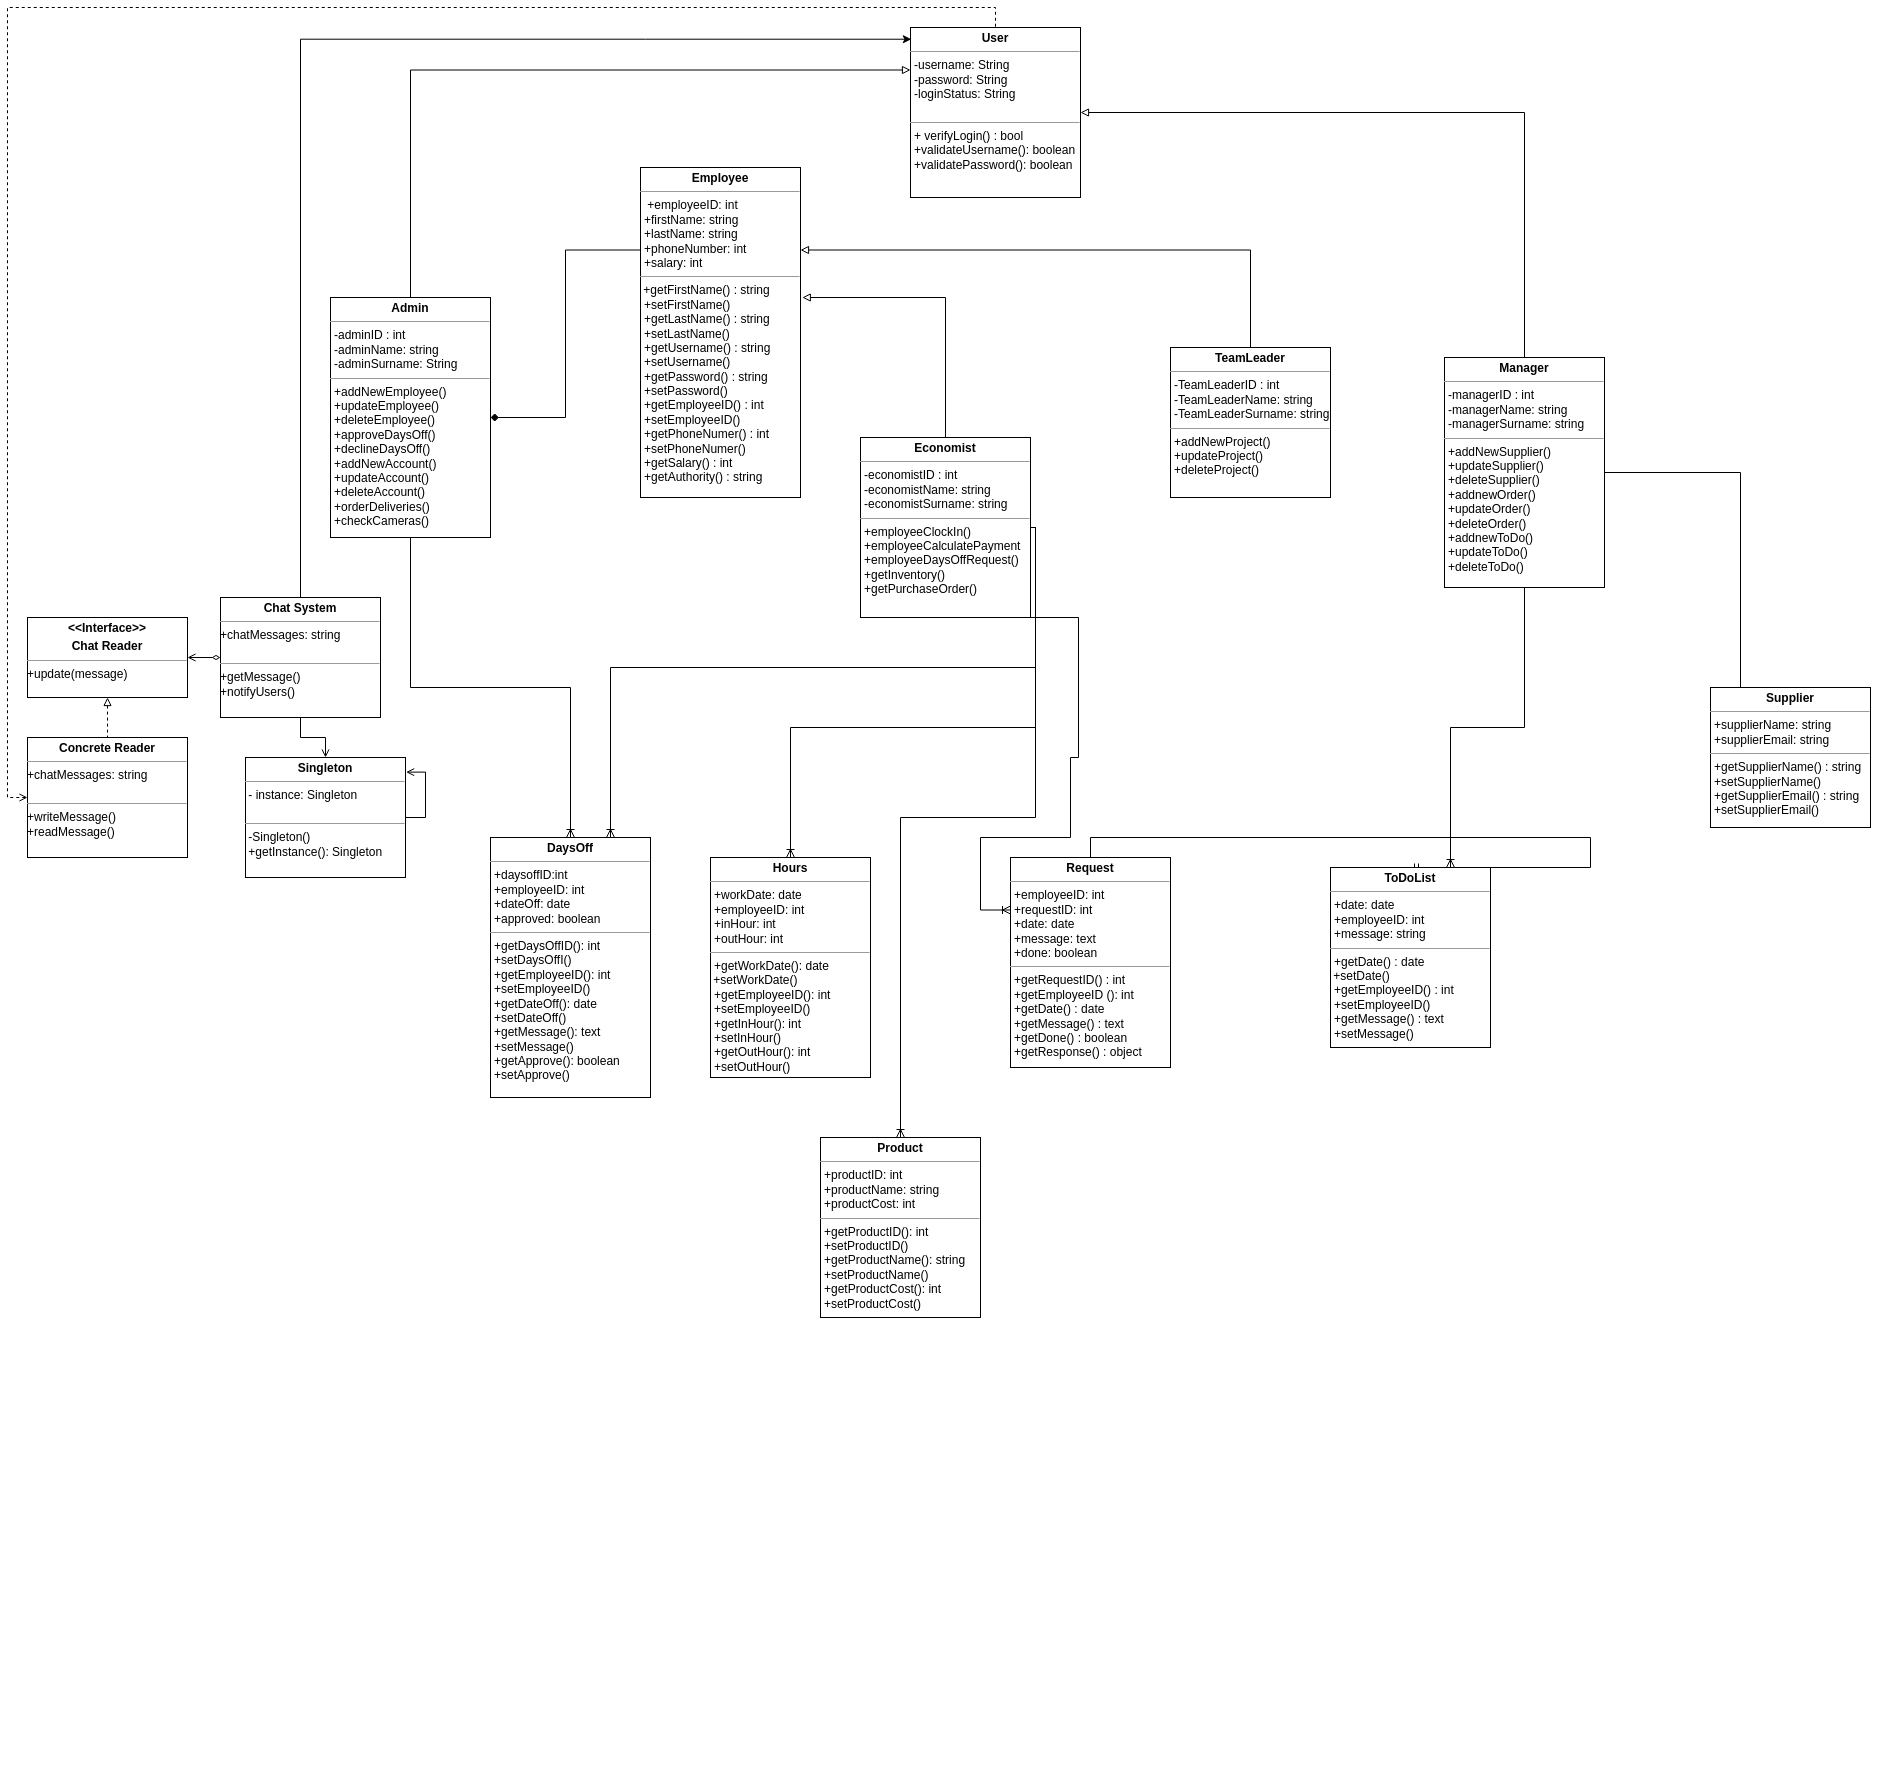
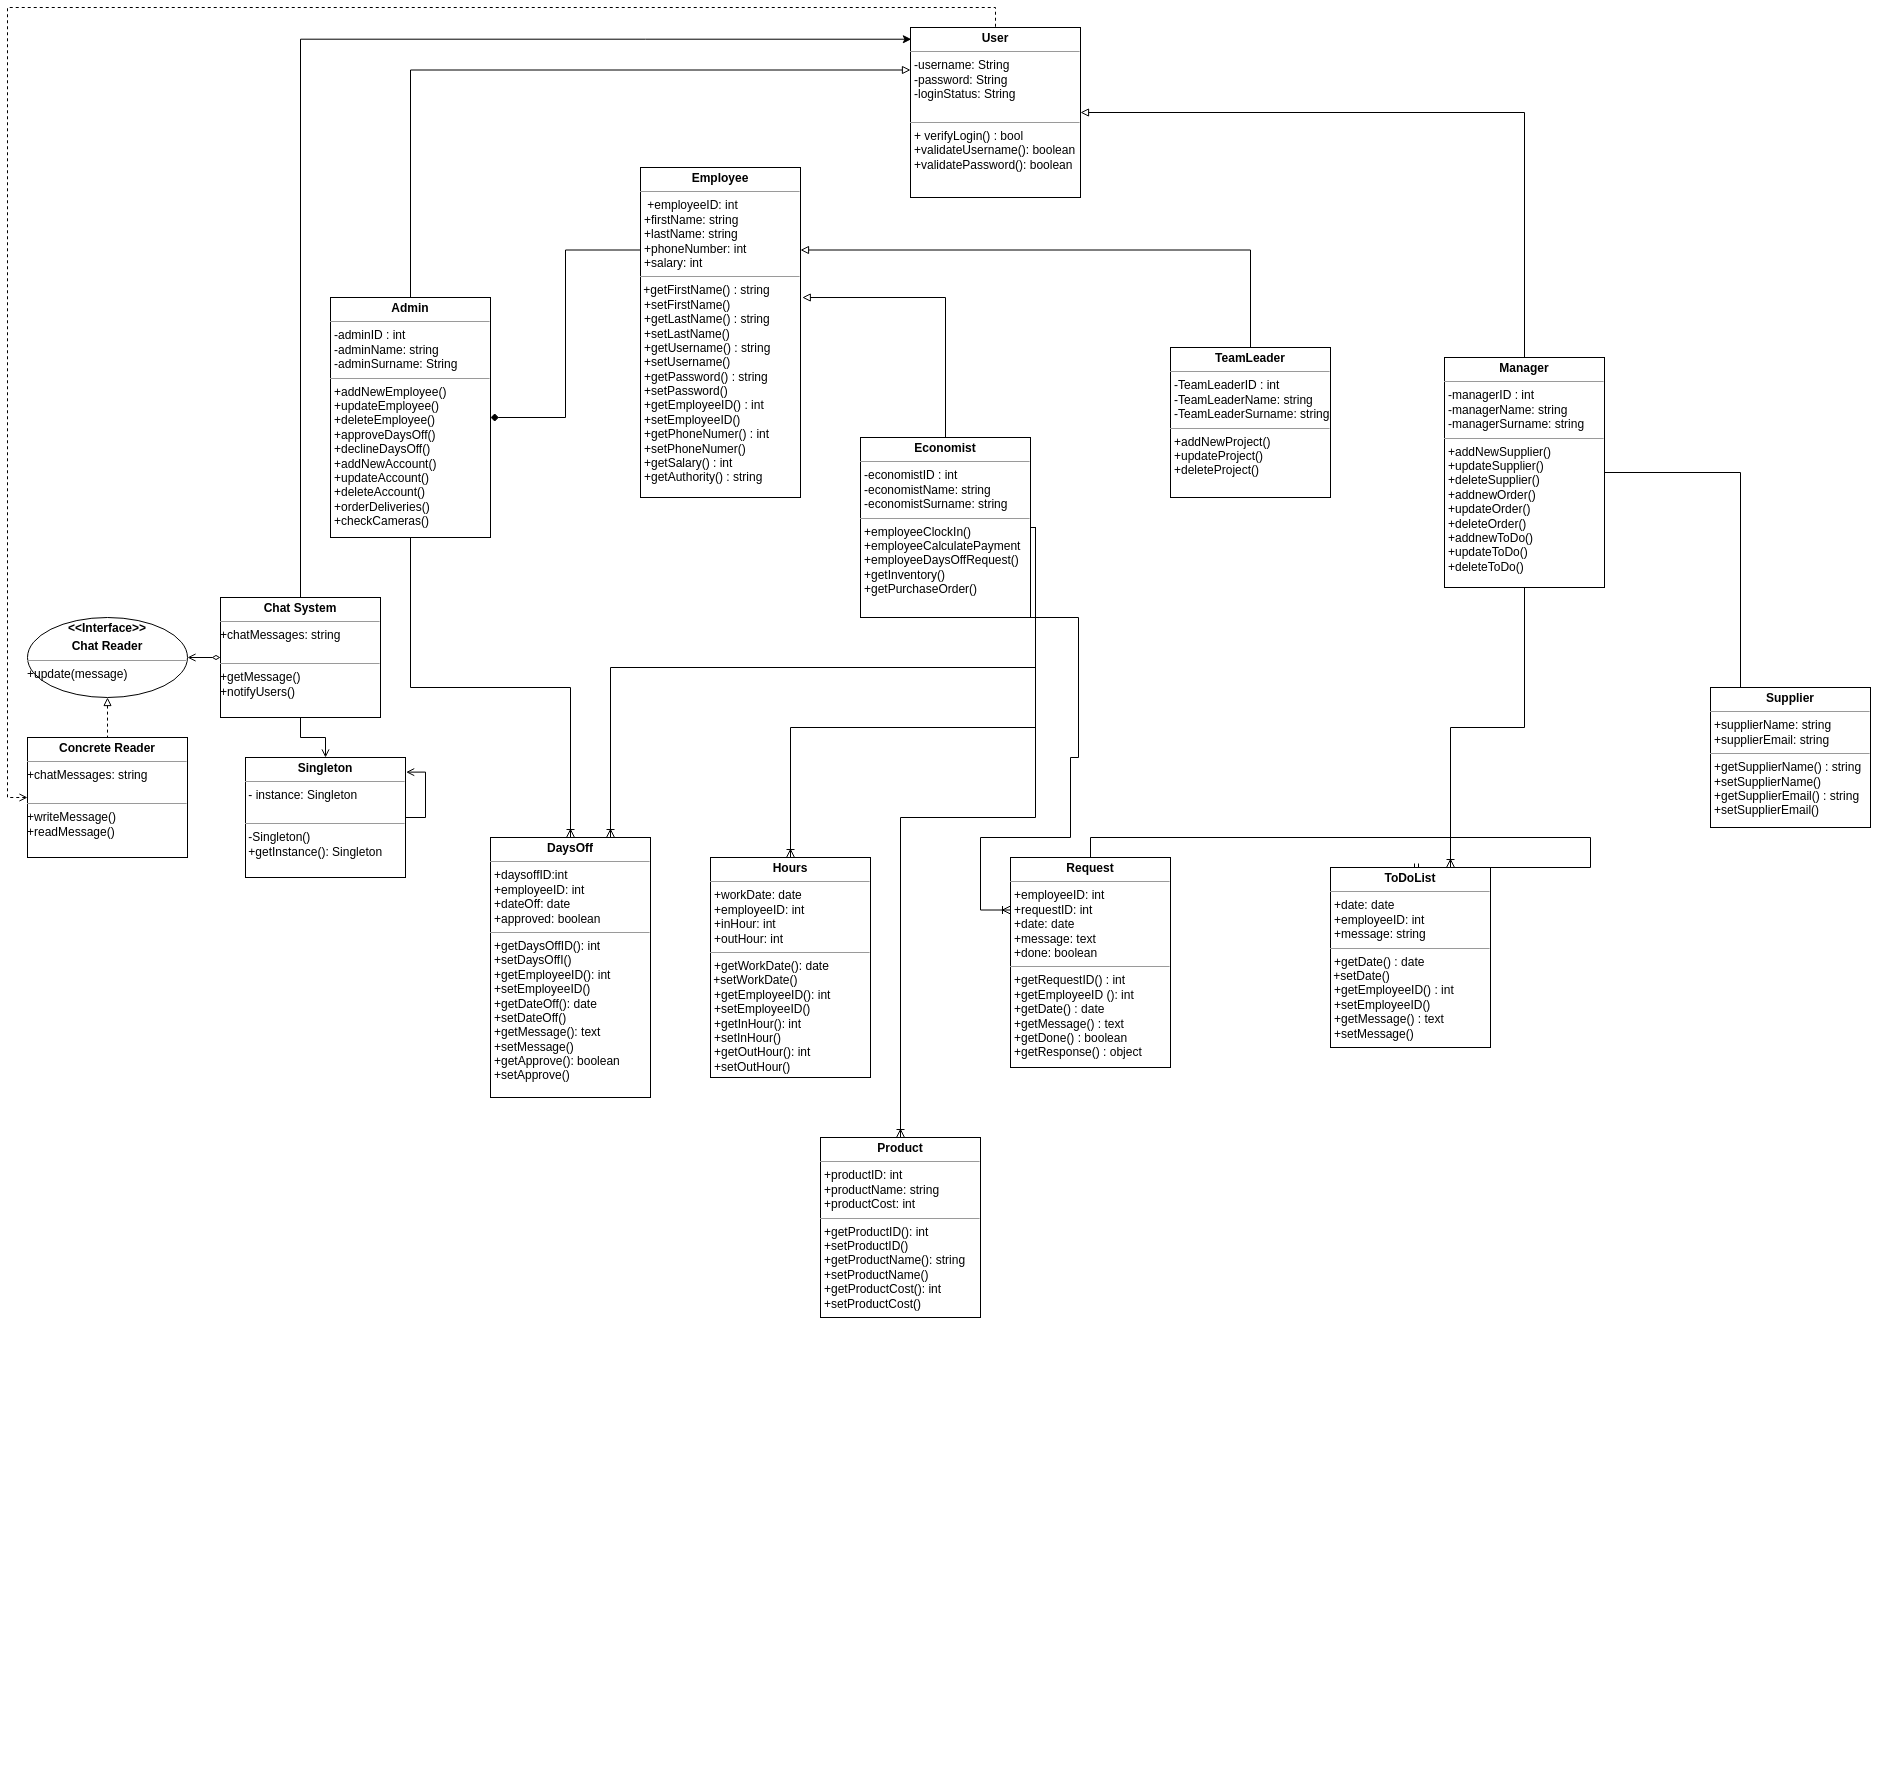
node "<<Interface>> Chat Reader +update(message)": shape rectangle -> ellipse
